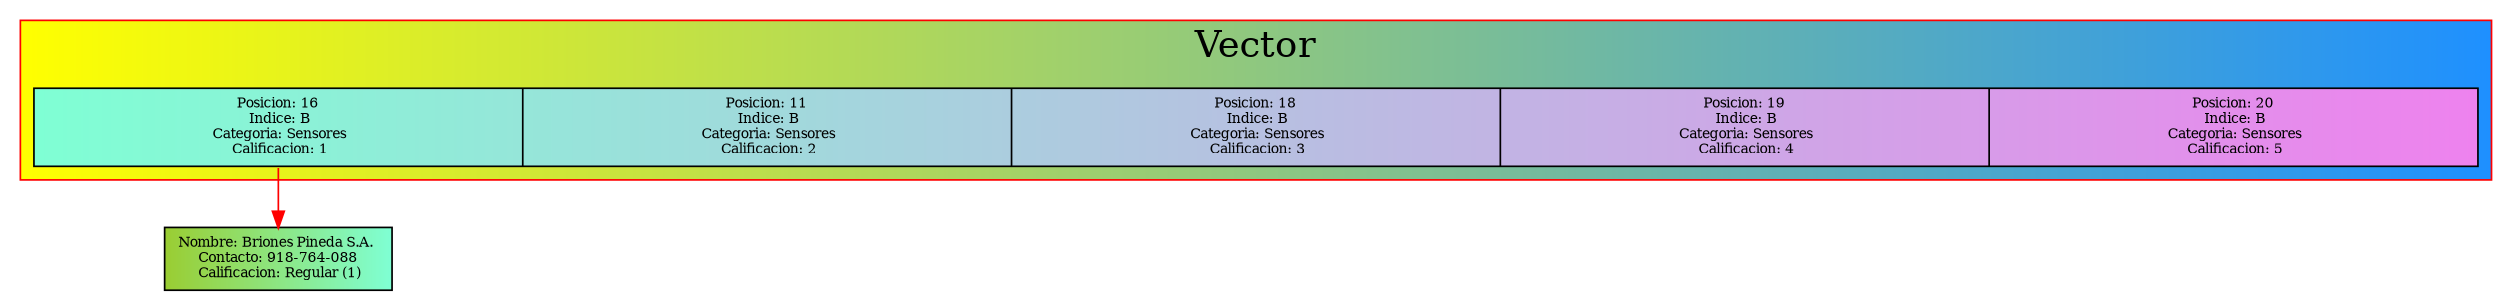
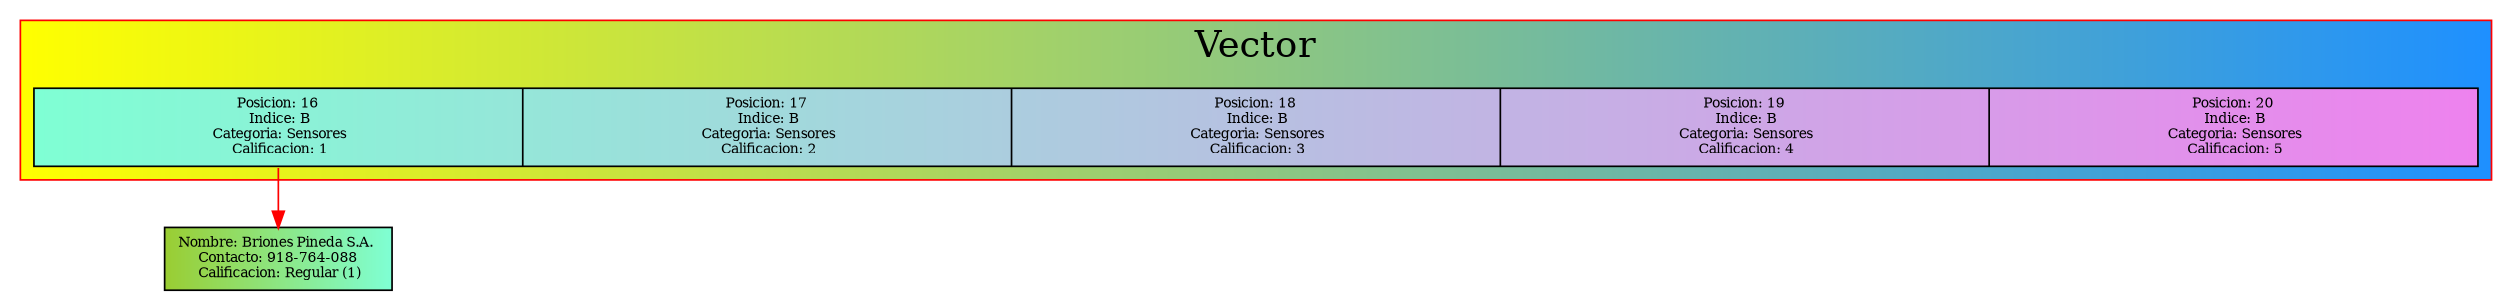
node "Posicion: 16": text "Posicion: 11" -> "Posicion: 17"
